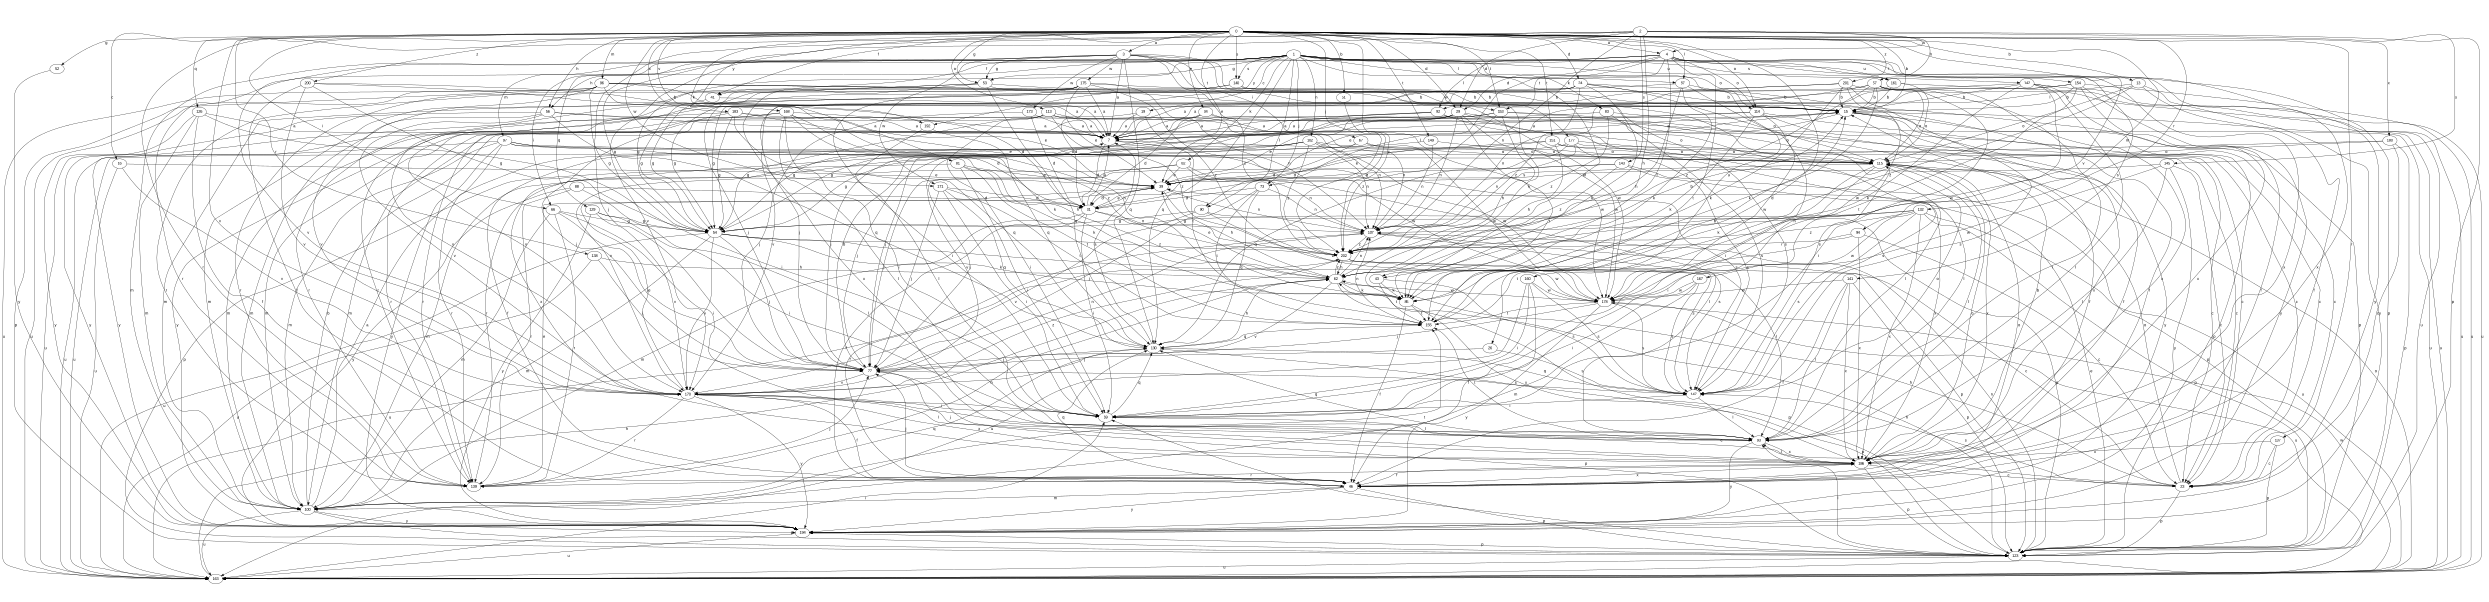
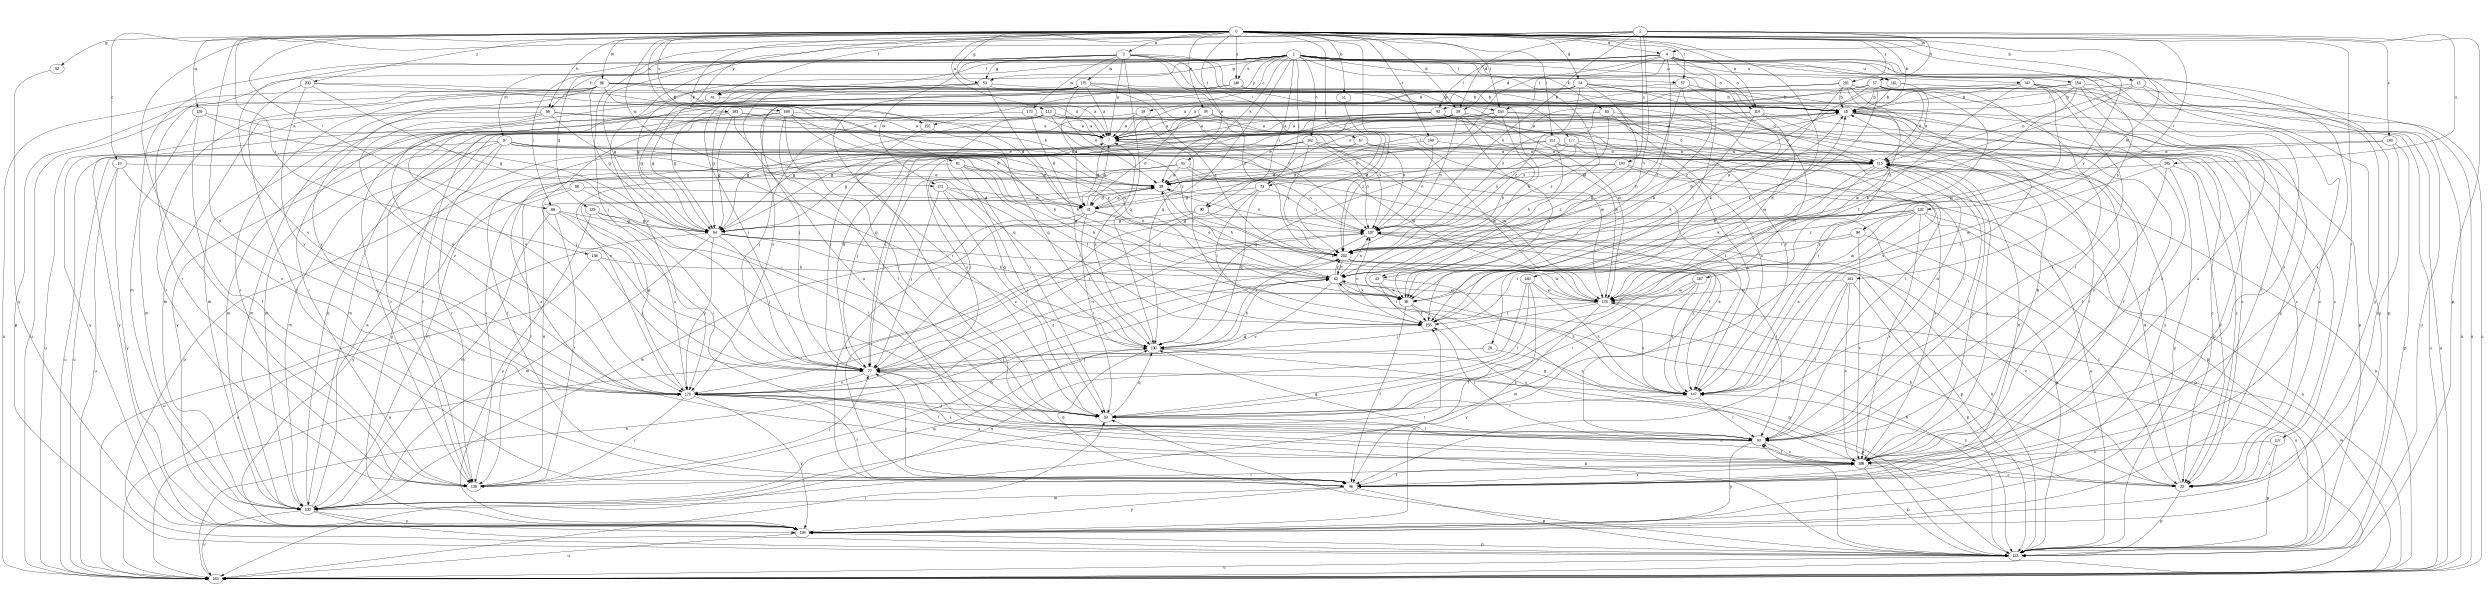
edge "107" -> "202": now "107" -> "130"
edge "126" -> "194": now "16" -> "194"
